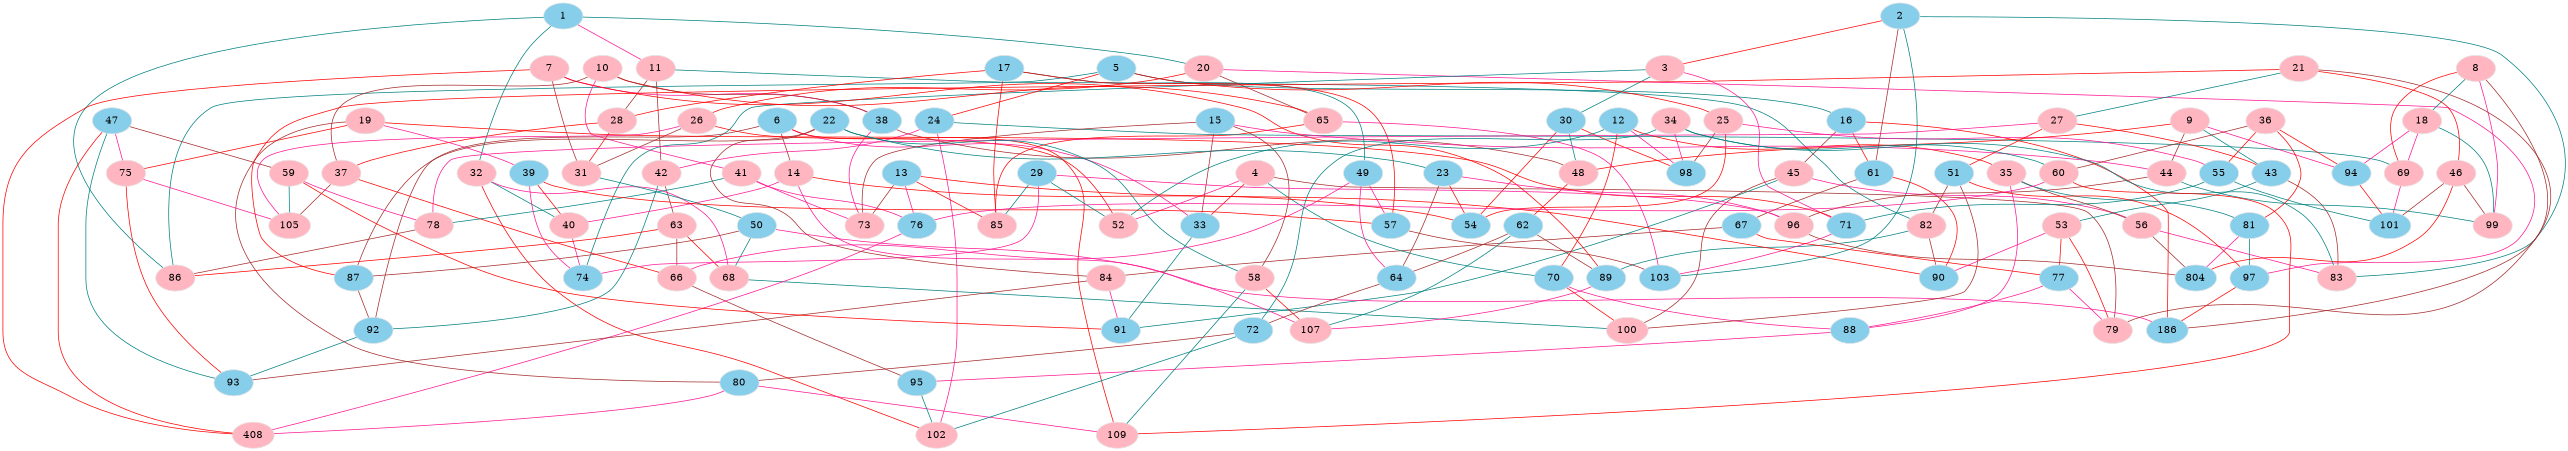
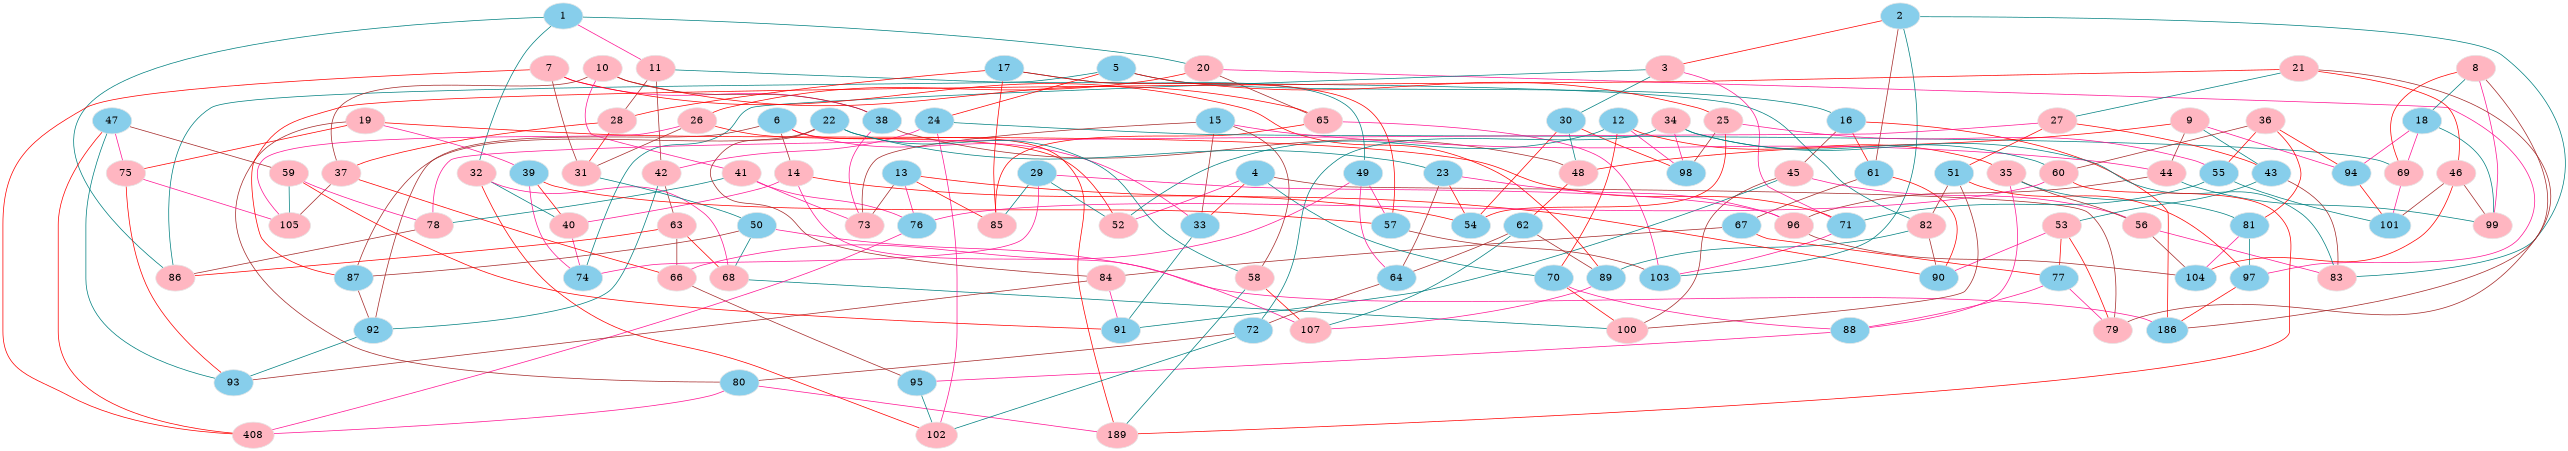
node "18": fillcolor lightpink -> skyblue
node "4": fillcolor lightpink -> skyblue
node "804": label "804" -> "104"
node "109": label "109" -> "189"
